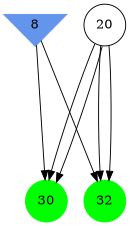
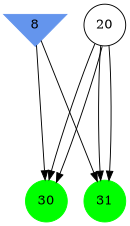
node "32": label "32" -> "31"
